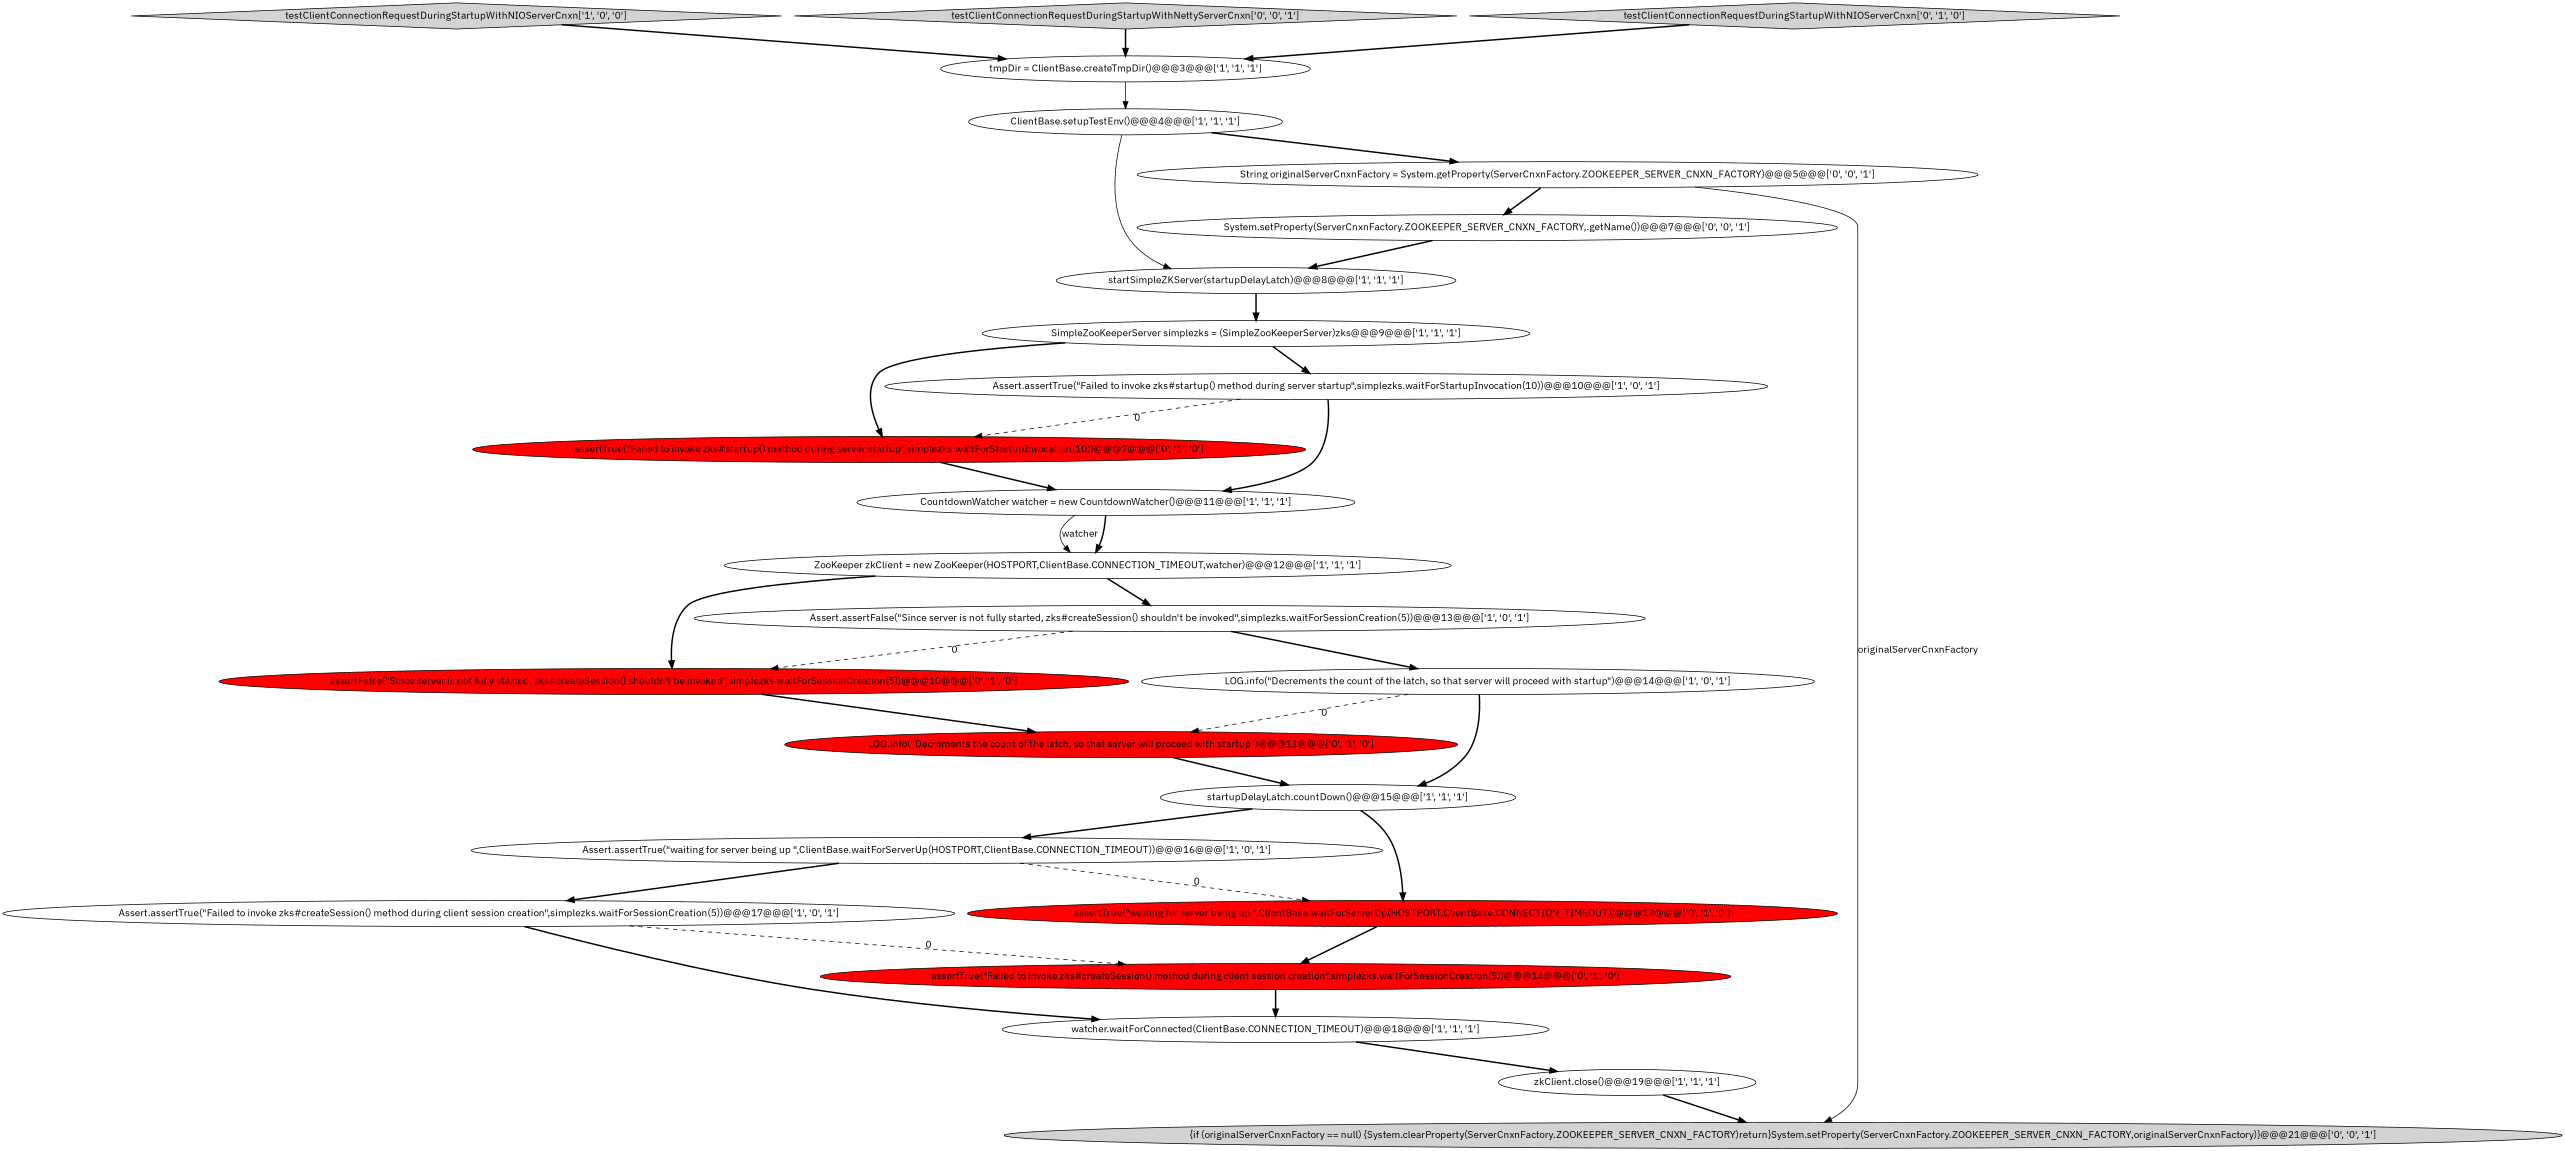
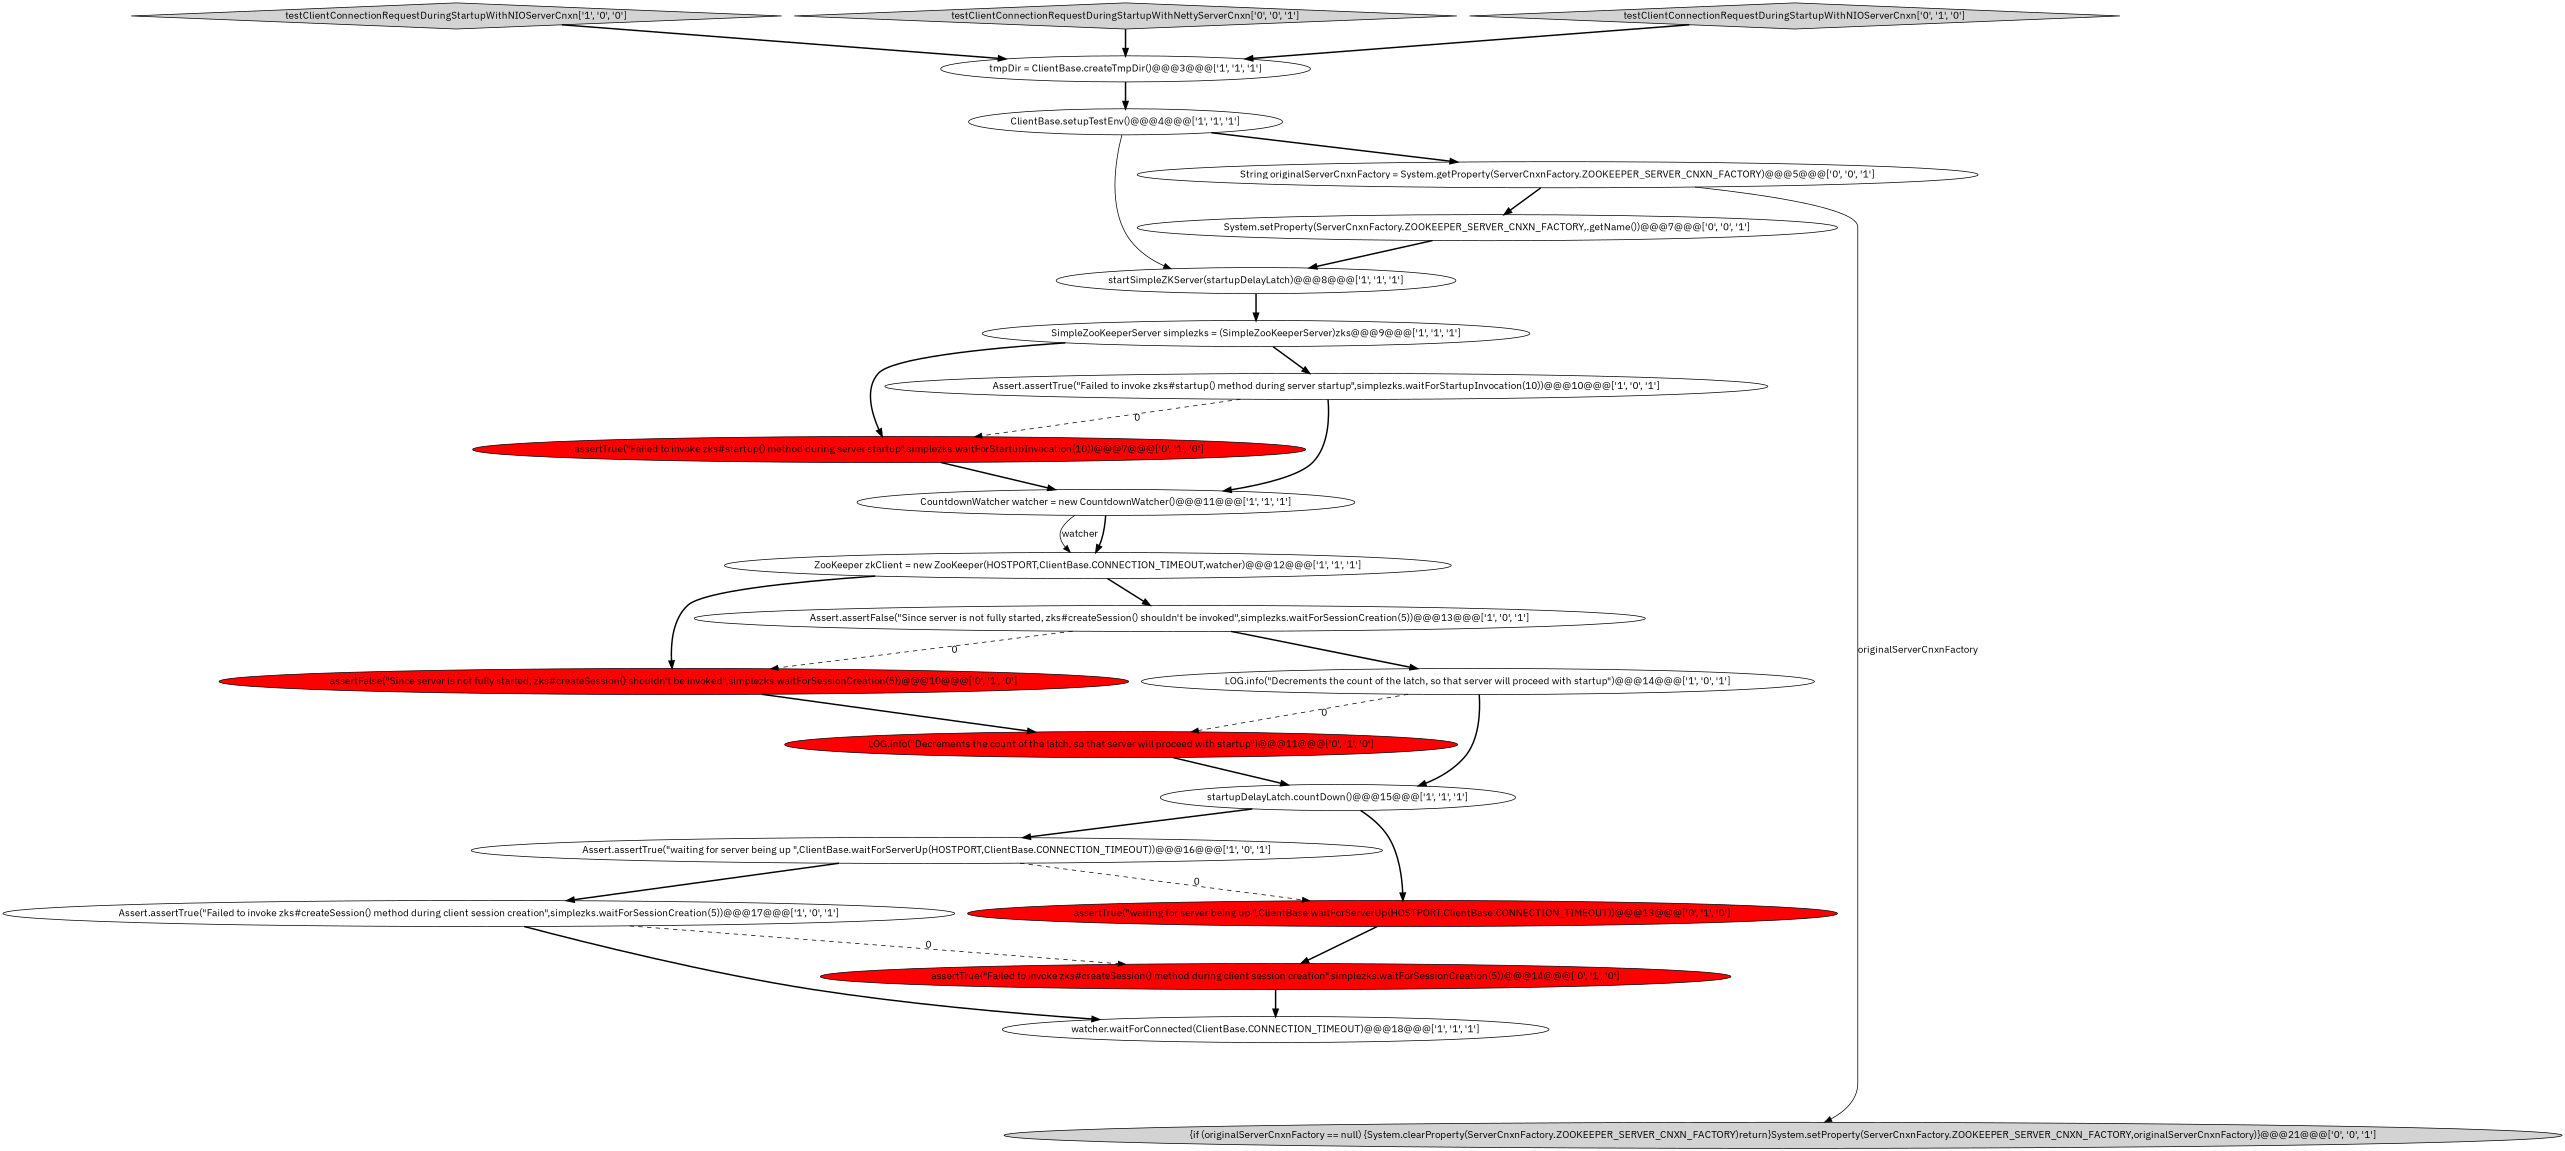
edge "tmpDir = ClientBase.createTmpDir()@@@3@@@['1', '1', '1']" -> "ClientBase.setupTestEnv()@@@4@@@['1', '1', '1']": style solid -> bold
node "zkClient.close()@@@19@@@['1', '1', '1']": removed
